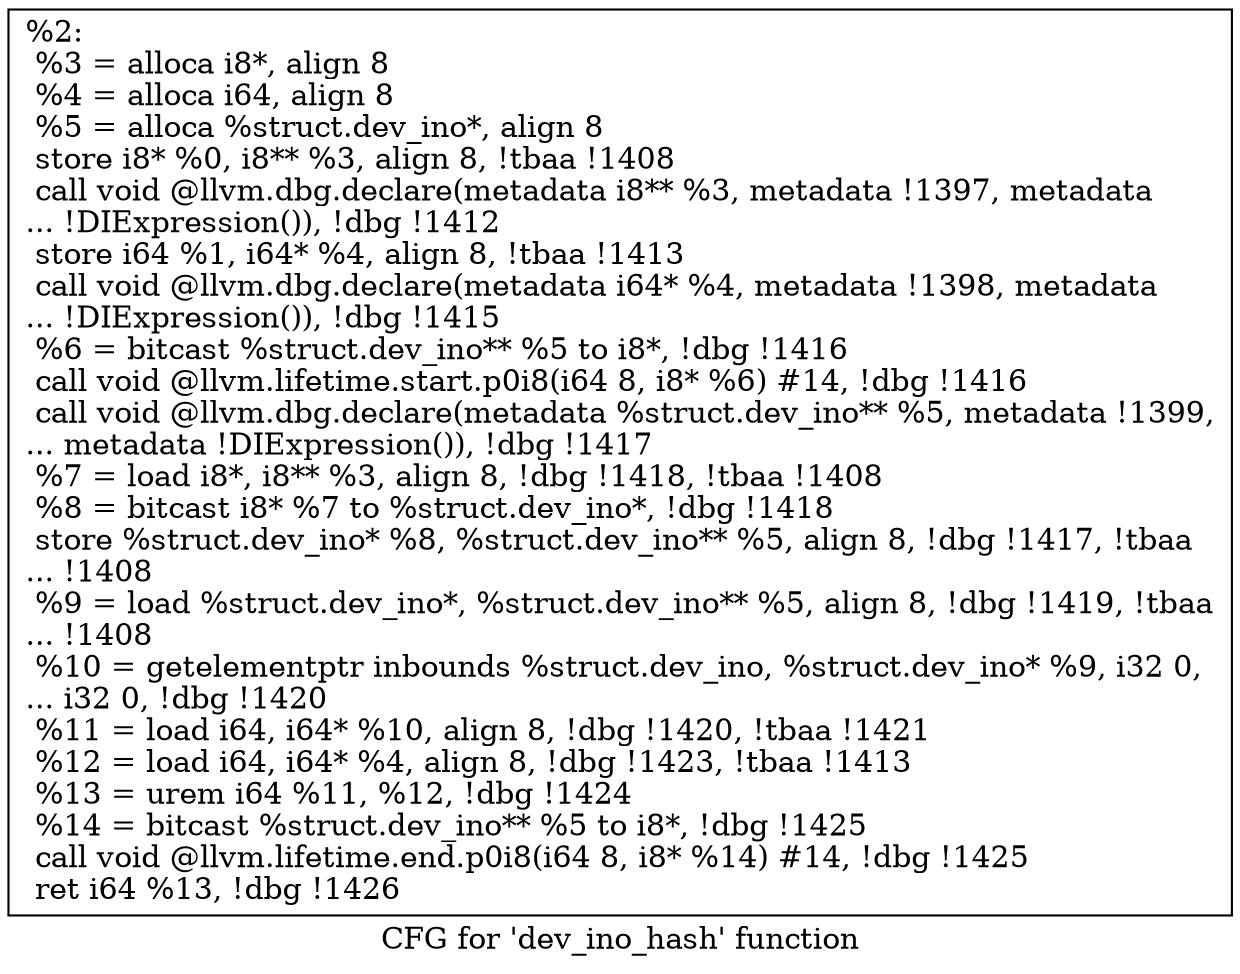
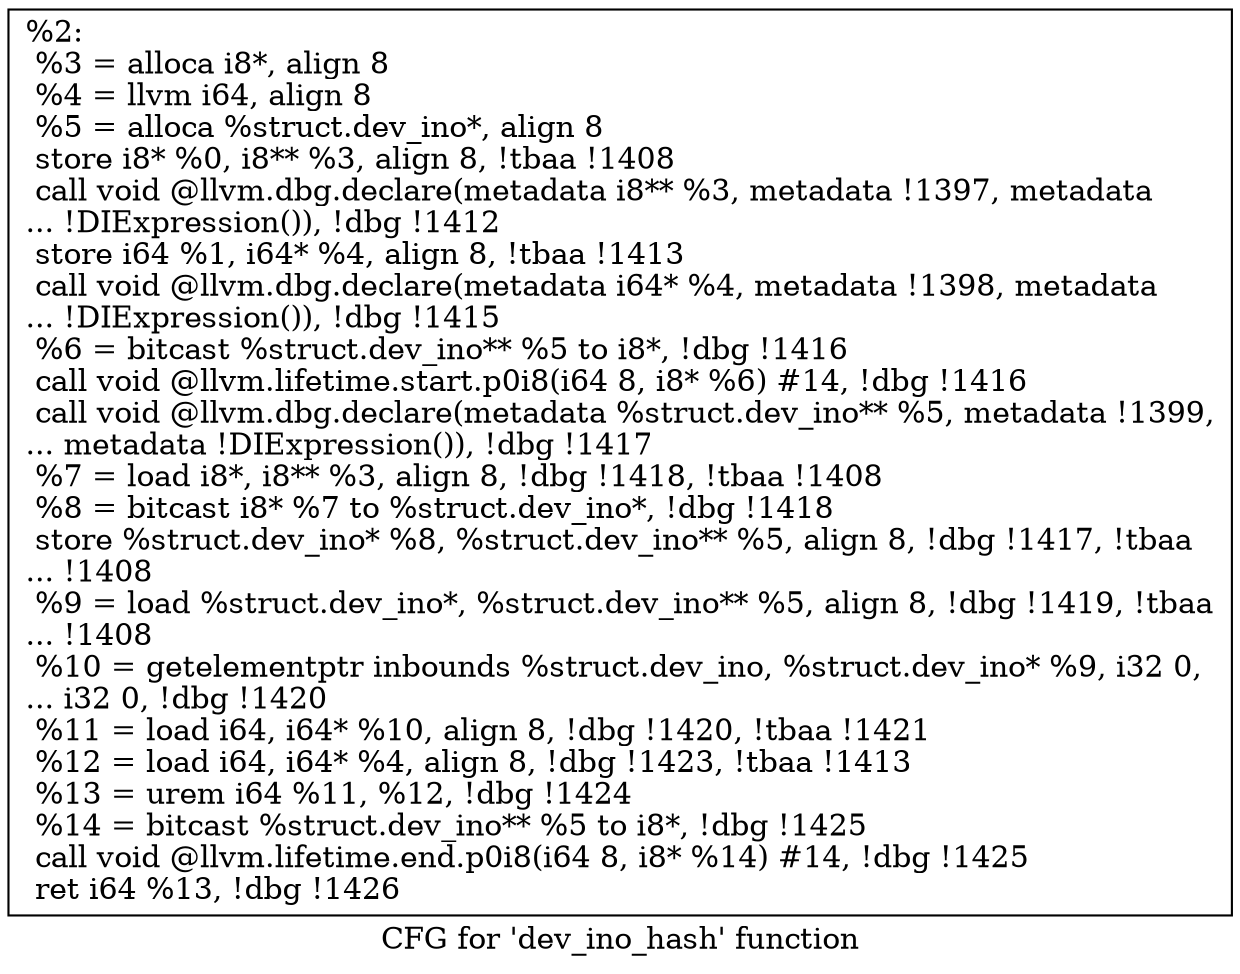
node "%2:": text "%4 = alloca i64, align 8" -> "%4 = llvm i64, align 8"
